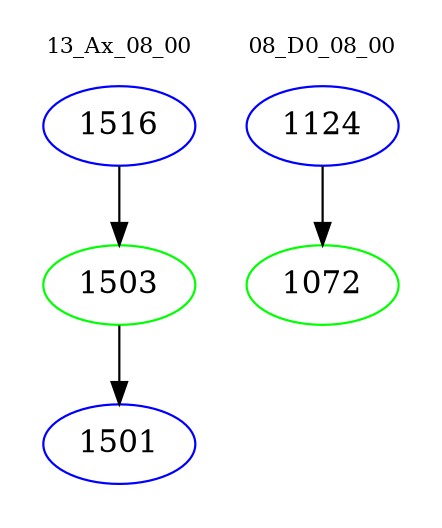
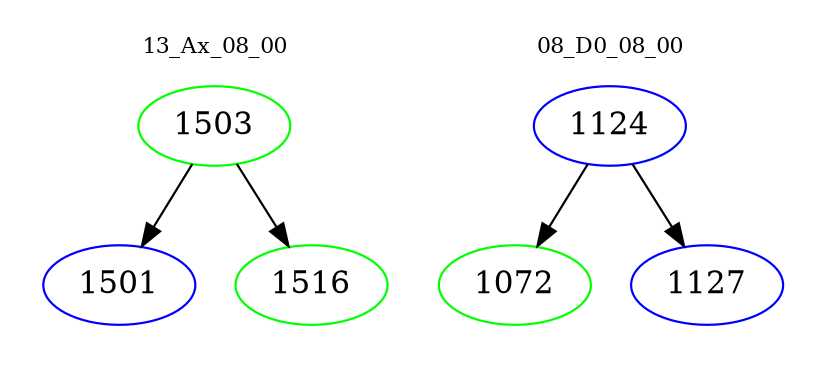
node "1516": color blue -> green
edge "1516" -> "1503": reversed
node "1127": added
